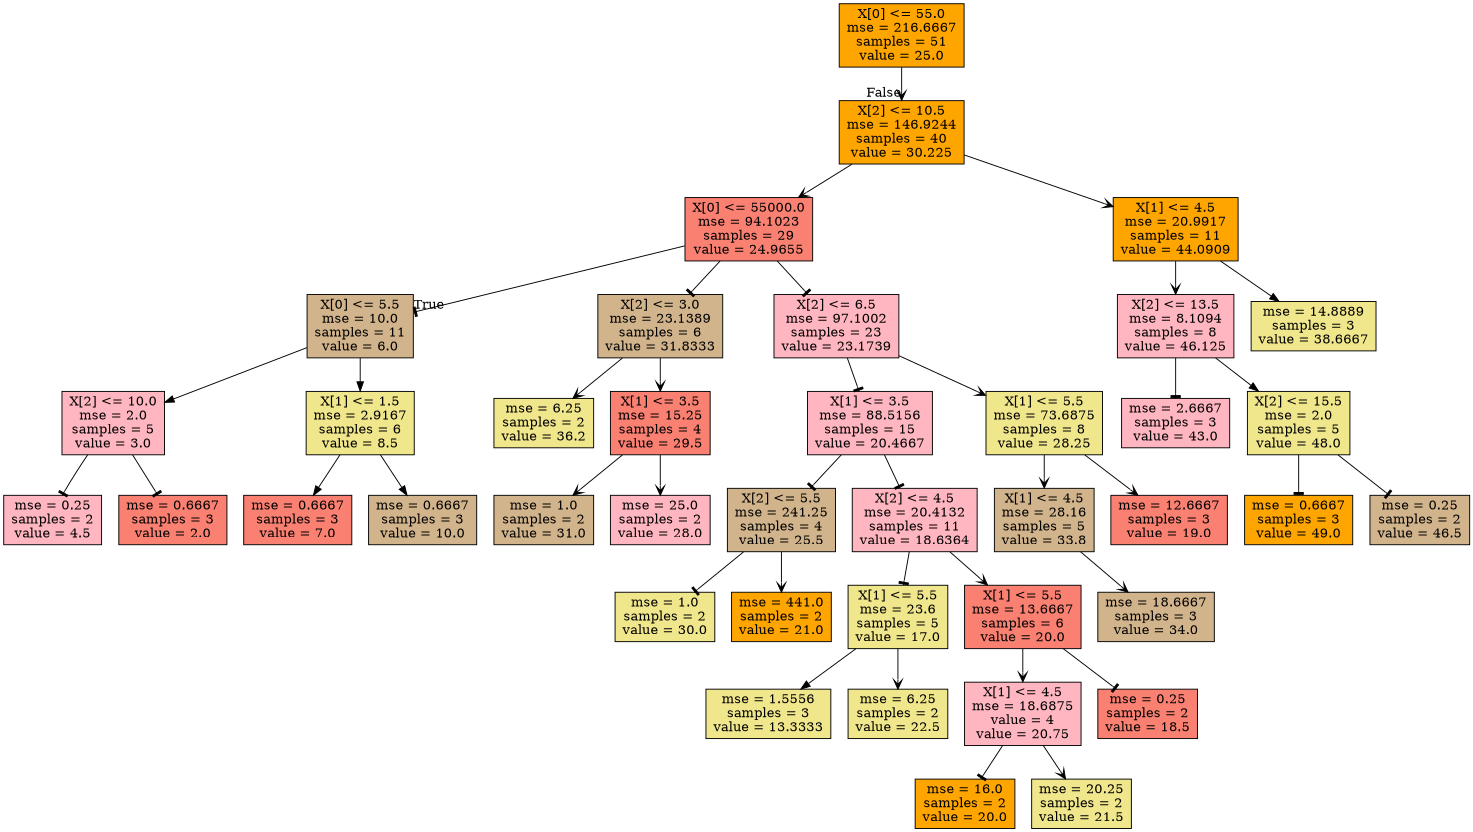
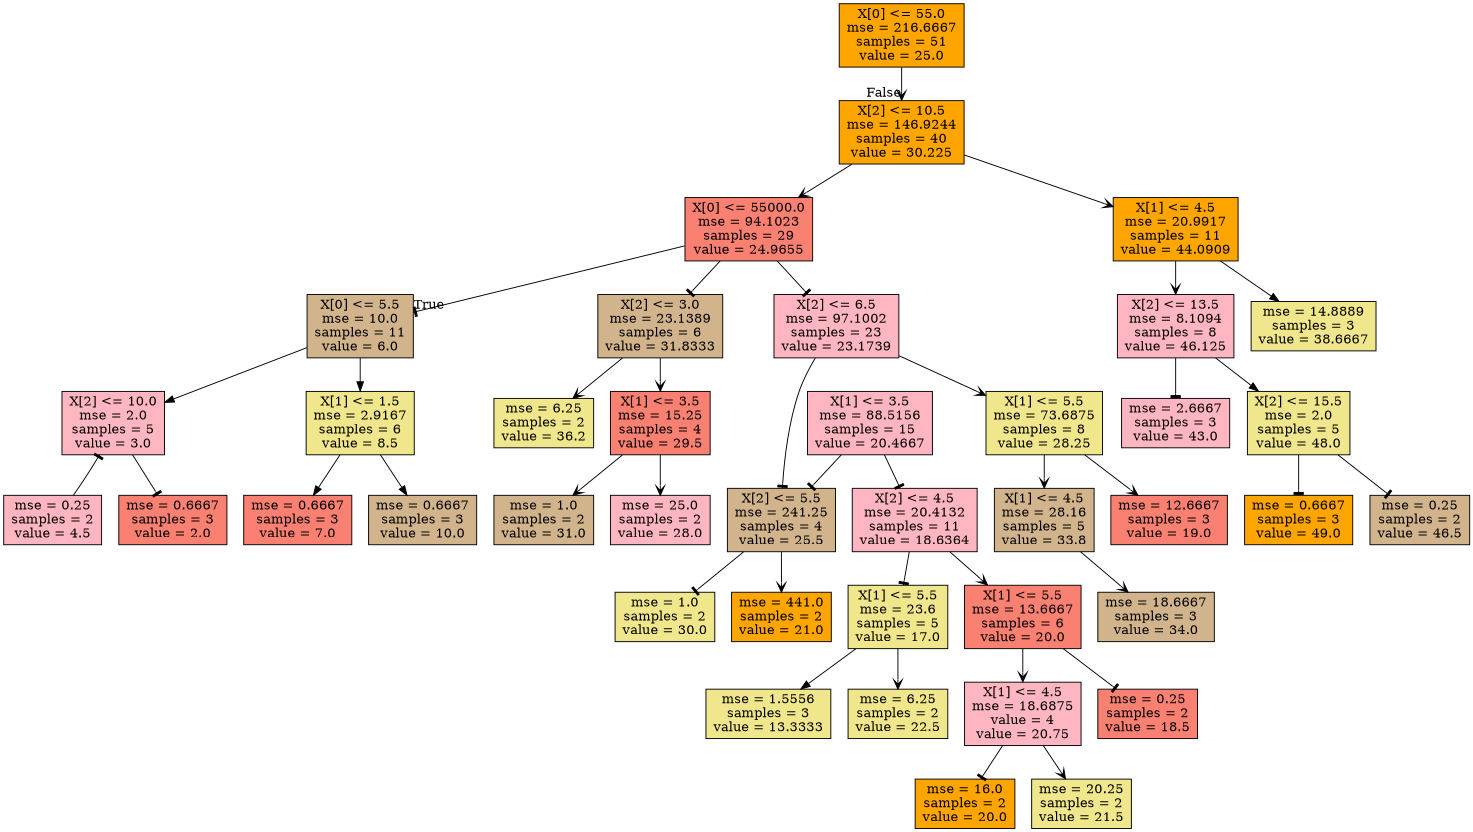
edge "X[2] <= 6.5 mse = 97.1002 samples = 23 value = 23.1739" -> "X[1] <= 3.5 mse = 88.5156 samples = 15 value = 20.4667": now "X[2] <= 6.5 mse = 97.1002 samples = 23 value = 23.1739" -> "X[2] <= 5.5 mse = 241.25 samples = 4 value = 25.5"
edge "X[2] <= 10.0 mse = 2.0 samples = 5 value = 3.0" -> "mse = 0.25 samples = 2 value = 4.5": reversed
